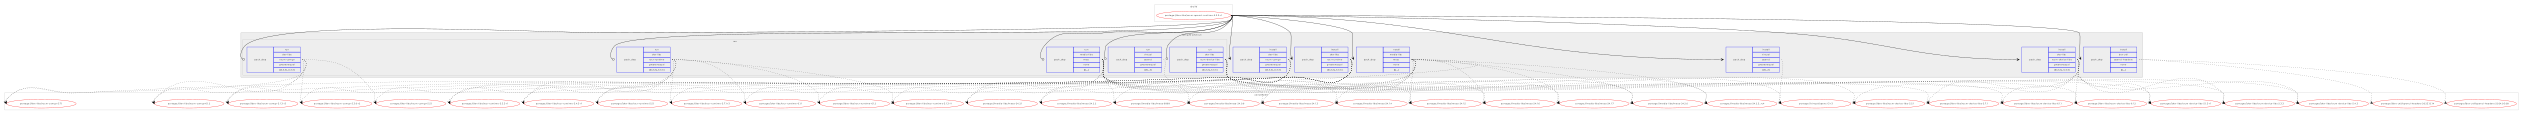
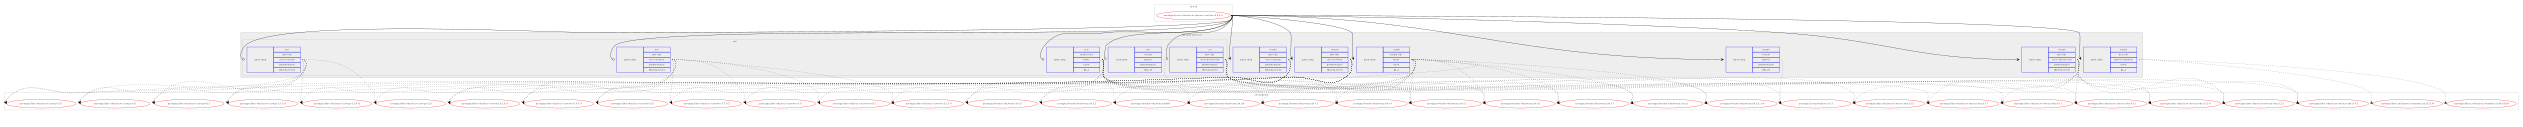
node "portage://dev-libs/rocm-opencl-runtime-5.3.3-r1": label "portage://dev-libs/rocm-opencl-runtime-5.3.3-r1" -> "portage://rocm-libs/rocm-opencl-runtime-5.3.3-r1"
node "portage://dev-libs/rocm-comgr-6.1.1": added
